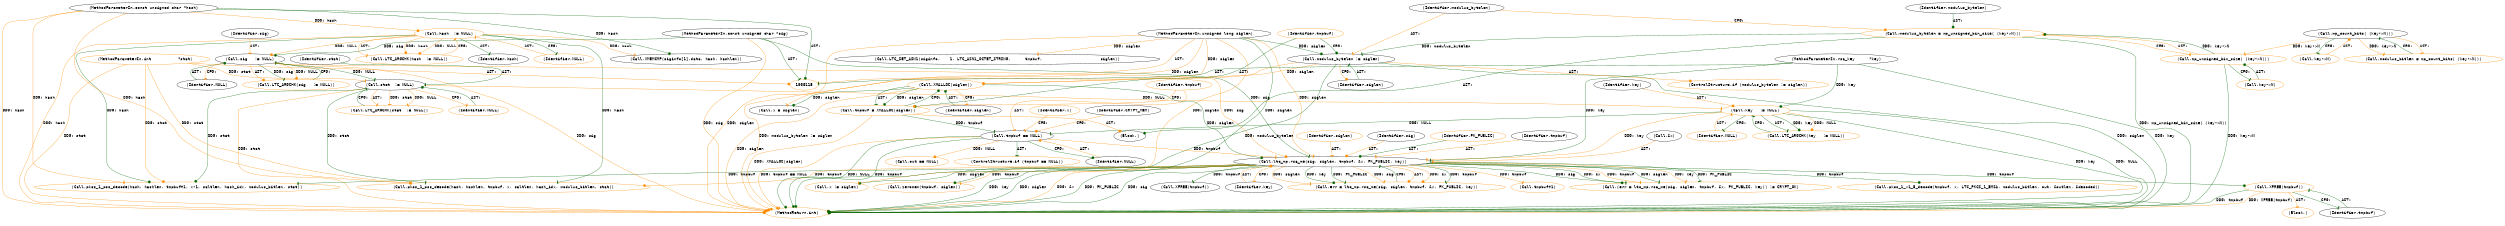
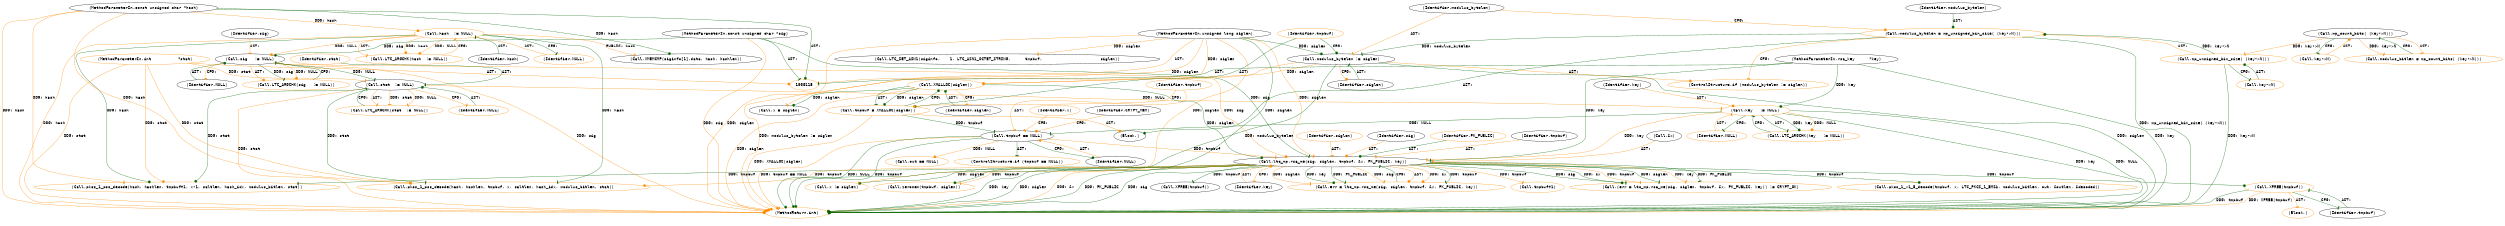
edge "(Call,modulus_bytelen = mp_unsigned_bin_size( (key->N)))" -> "(Call,mp_unsigned_bin_size( (key->N)))": now "(Call,modulus_bytelen = mp_unsigned_bin_size( (key->N)))" -> "(ControlStructure,if (modulus_bytelen != siglen))"
edge "(Call,hash  != NULL)" -> "(Identifier,hash)": reversed
edge "(Call,hash  != NULL)" -> "(Call,XMEMCMP(siginfo[1].data, hash, hashlen))": label "DDG: hash" -> "PUBLIC: hash"
node "(Identifier,stat)": color black -> darkorange
